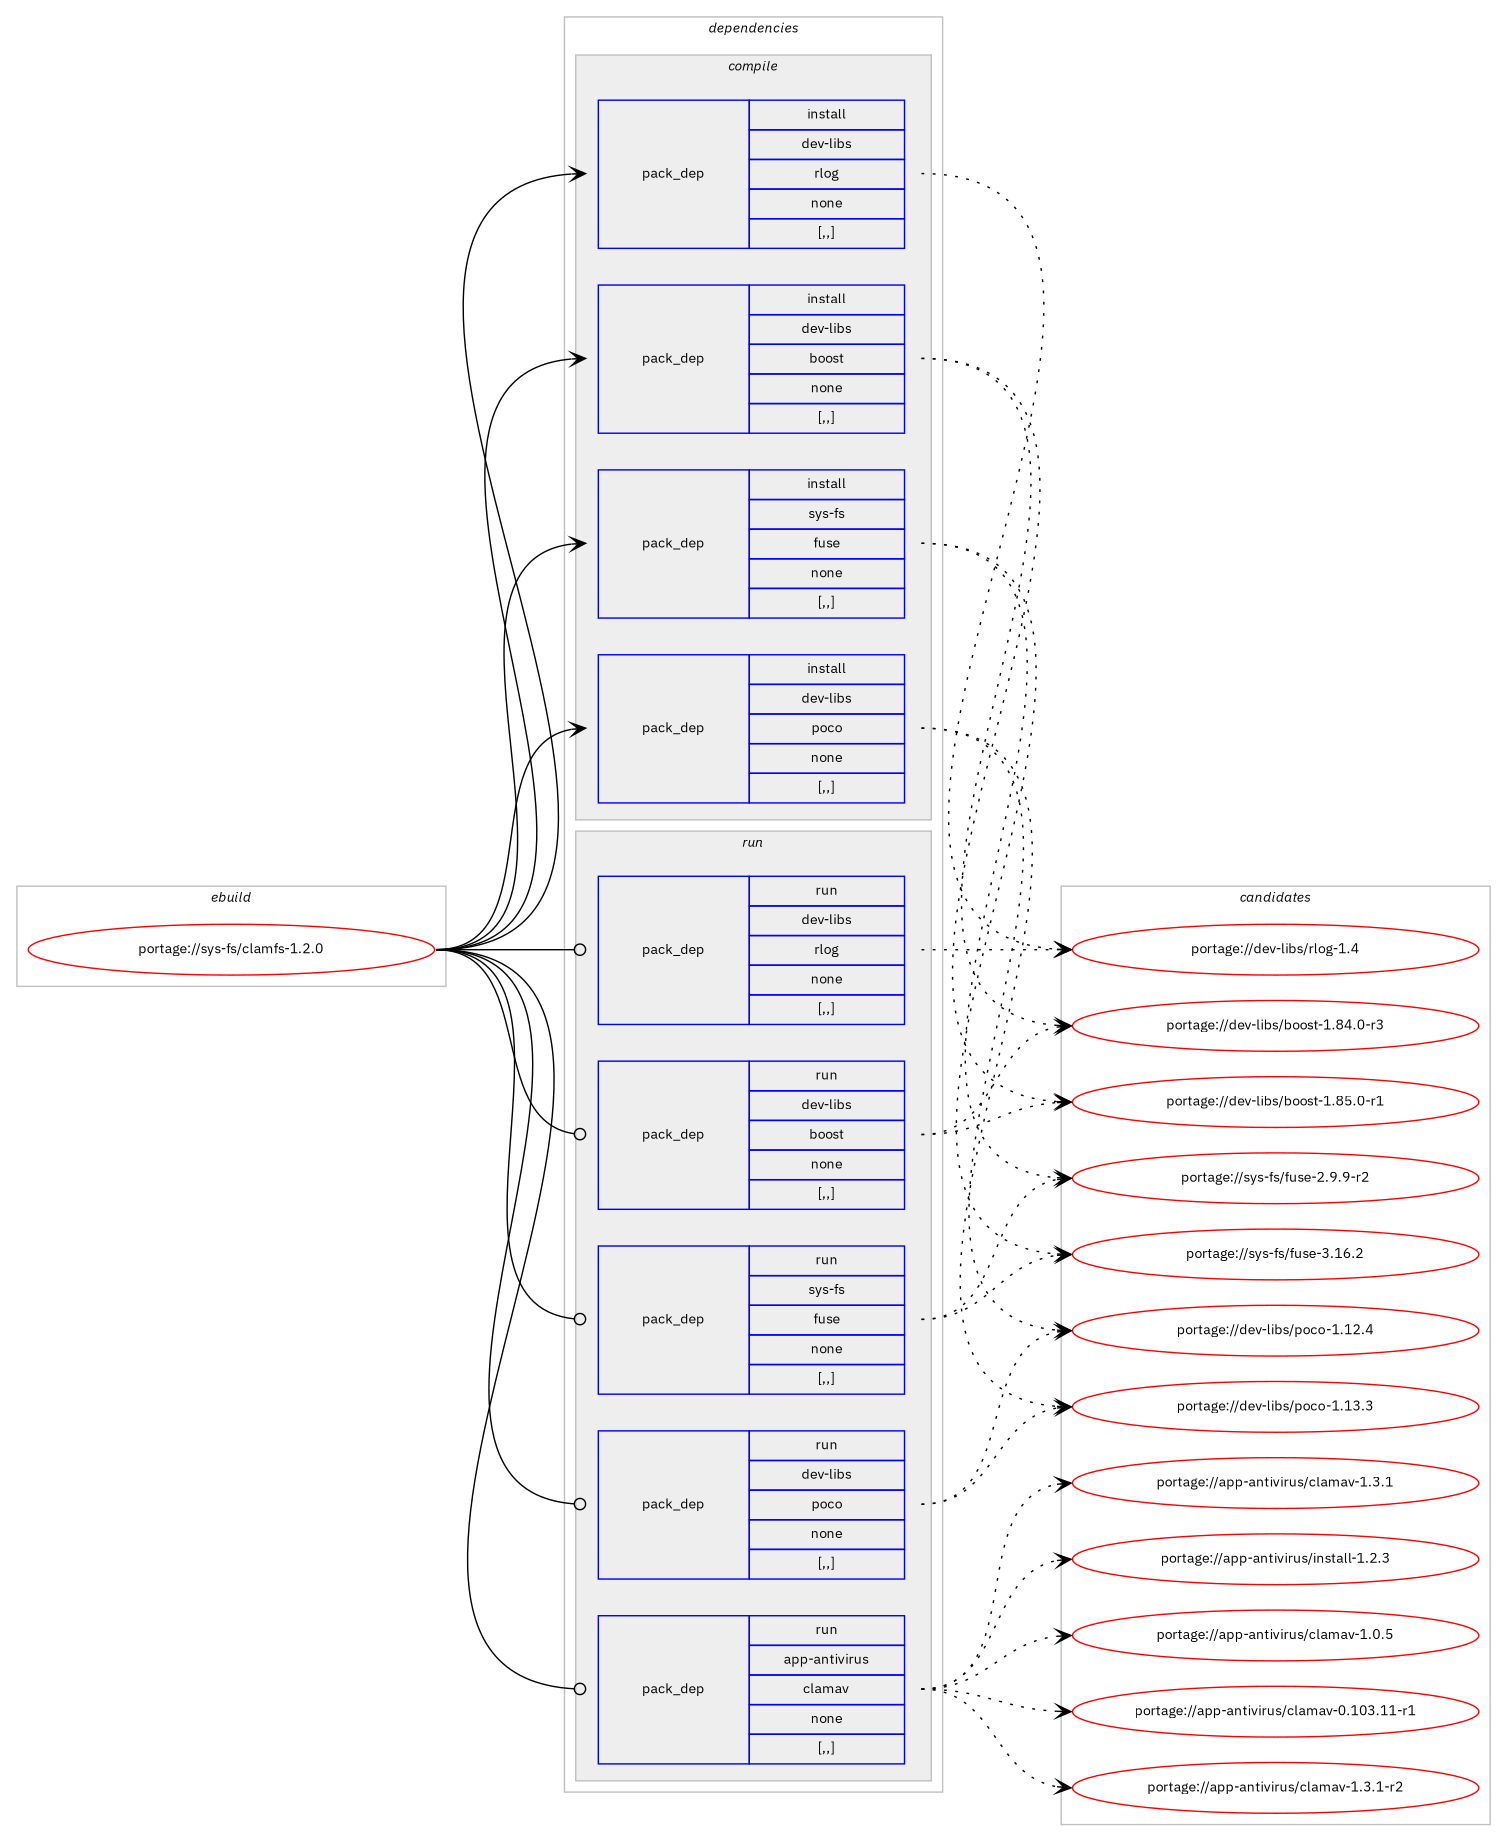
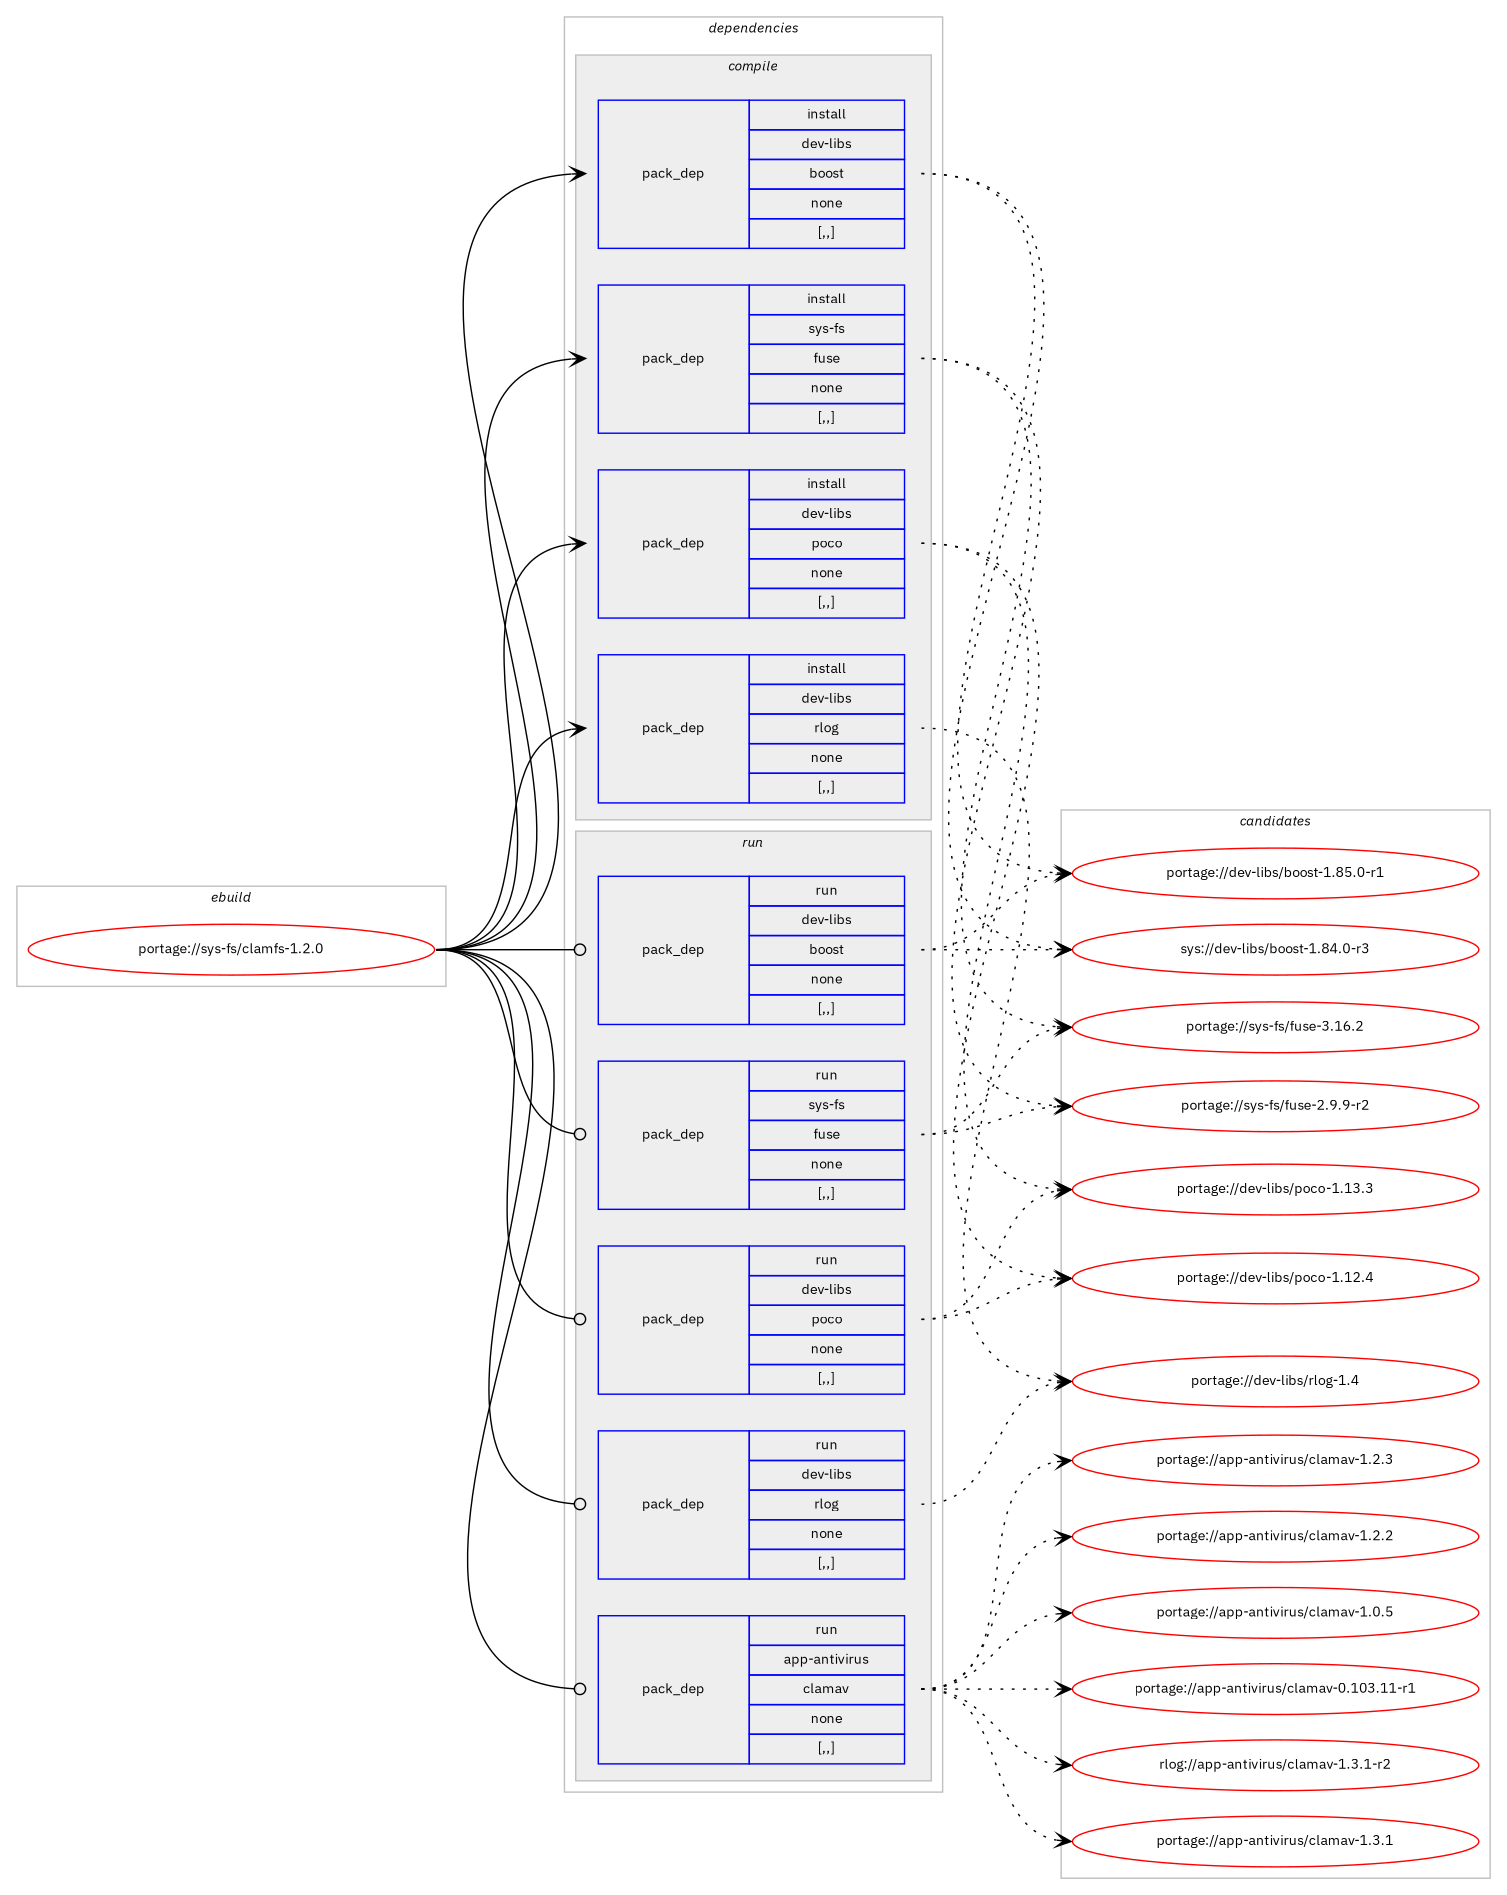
node "portage://dev-libs/boost-1.84.0-r3": label "portage://dev-libs/boost-1.84.0-r3" -> "sys://dev-libs/boost-1.84.0-r3"
node "portage://app-antivirus/clamav-1.2.2": added
node "portage://app-antivirus/install-1.2.3": label "portage://app-antivirus/install-1.2.3" -> "portage://app-antivirus/clamav-1.2.3"
node "portage://app-antivirus/clamav-1.3.1-r2": label "portage://app-antivirus/clamav-1.3.1-r2" -> "rlog://app-antivirus/clamav-1.3.1-r2"
